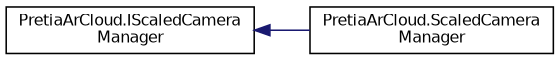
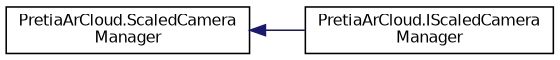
edge "PretiaArCloud.ScaledCamera Manager" -> "PretiaArCloud.IScaledCamera Manager": reversed
